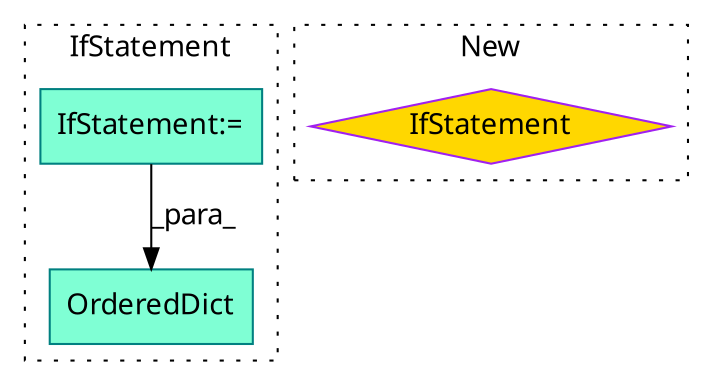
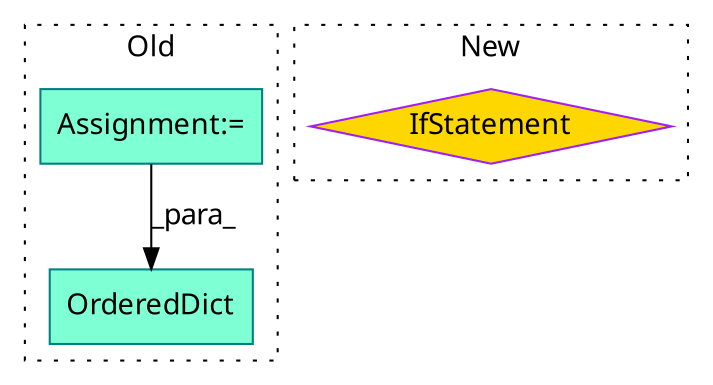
cluster "IfStatement": label "IfStatement" -> "Old"
node "IfStatement:=": label "IfStatement:=" -> "Assignment:="
